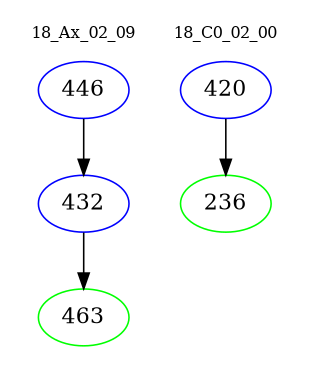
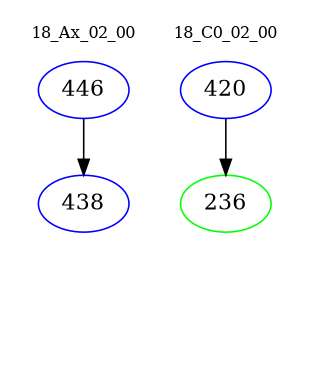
cluster "18_Ax_02_09": label "18_Ax_02_09" -> "18_Ax_02_00"
node "432": label "432" -> "438"
node "463": removed
